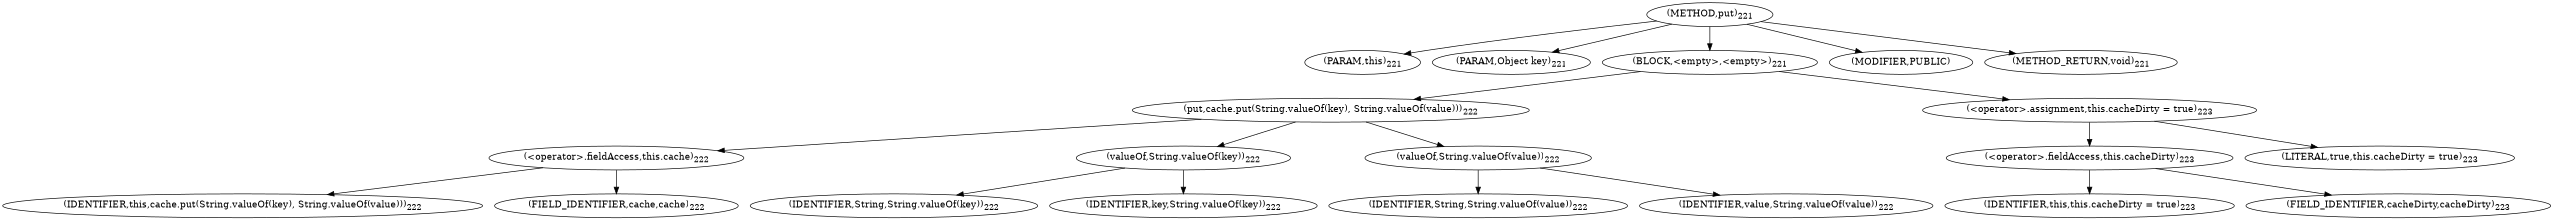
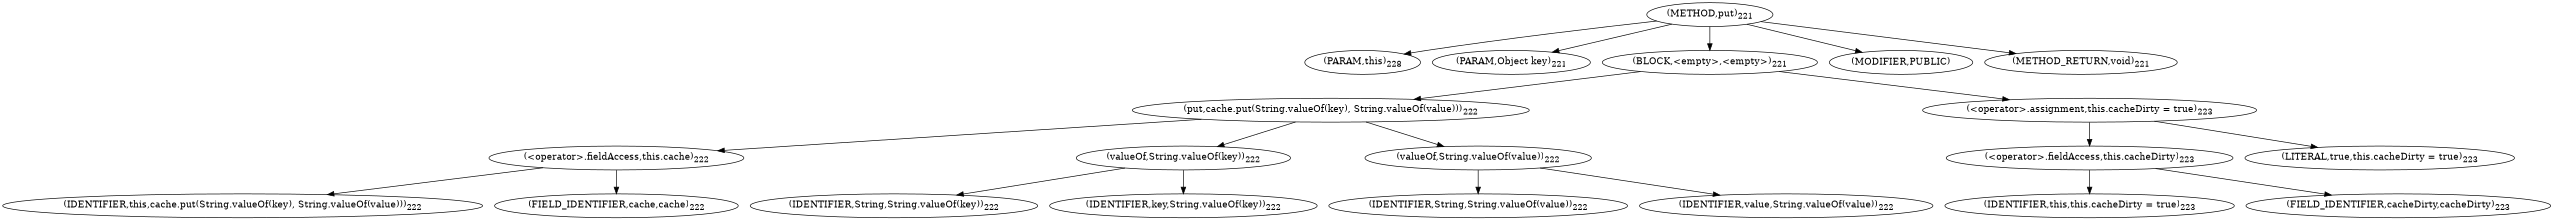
node "(PARAM,this)": text "221" -> "228"
